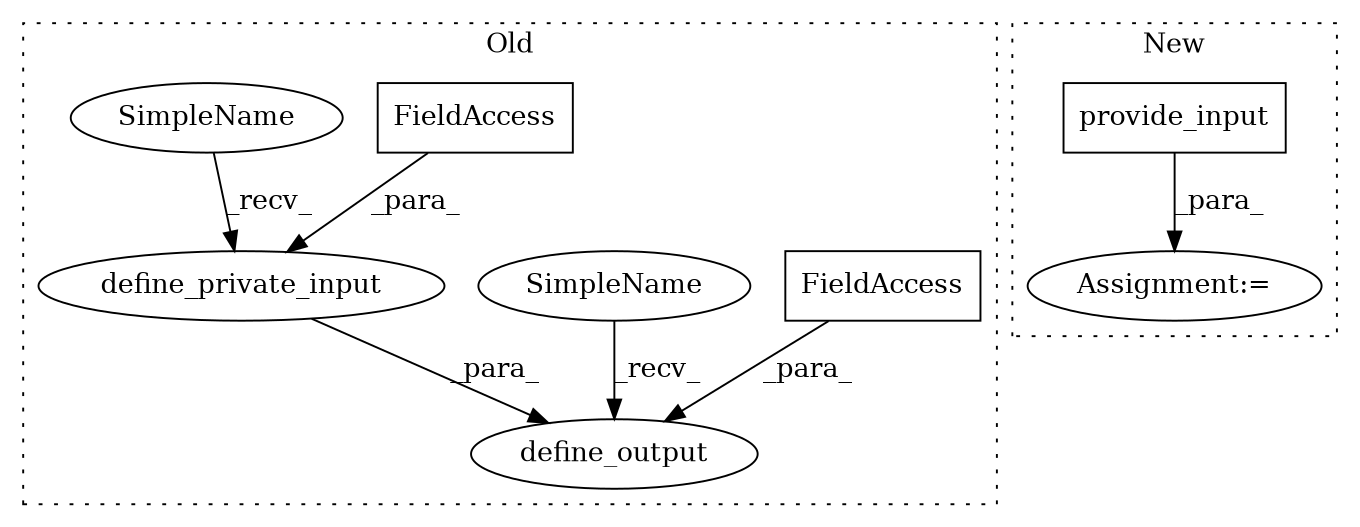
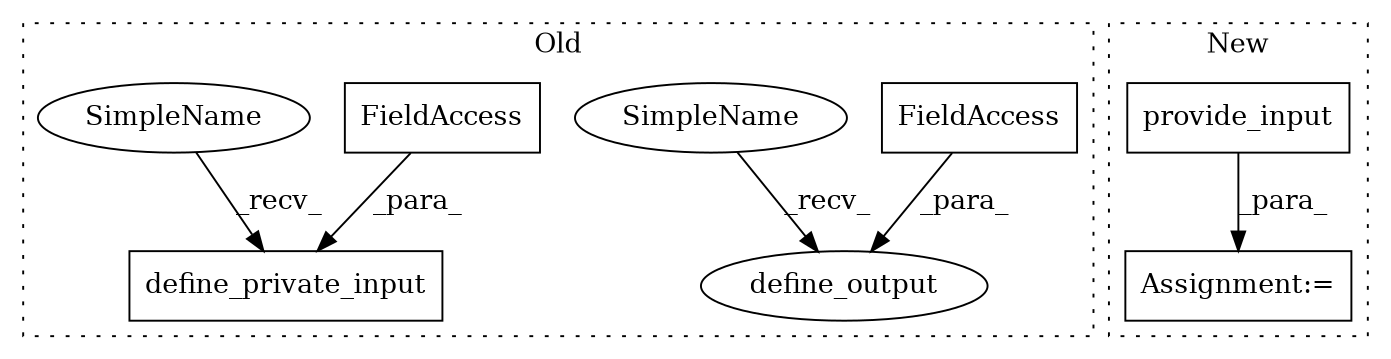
node "define_private_input": shape ellipse -> box
node "Assignment:=": shape ellipse -> box
edge "define_private_input" -> "define_output": removed, label "_para_"
